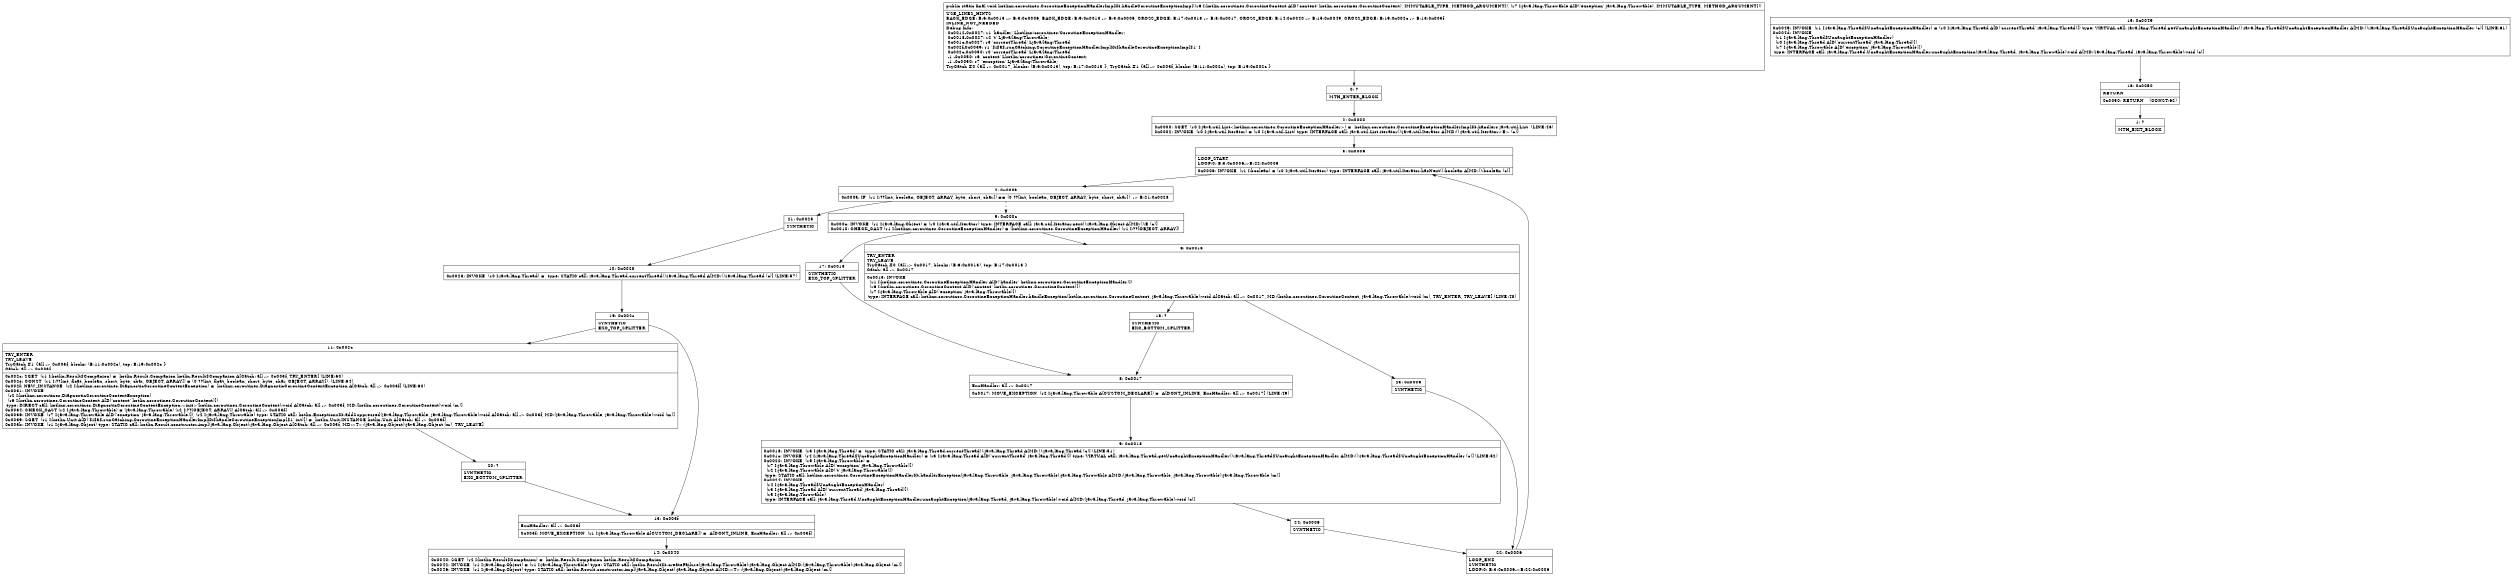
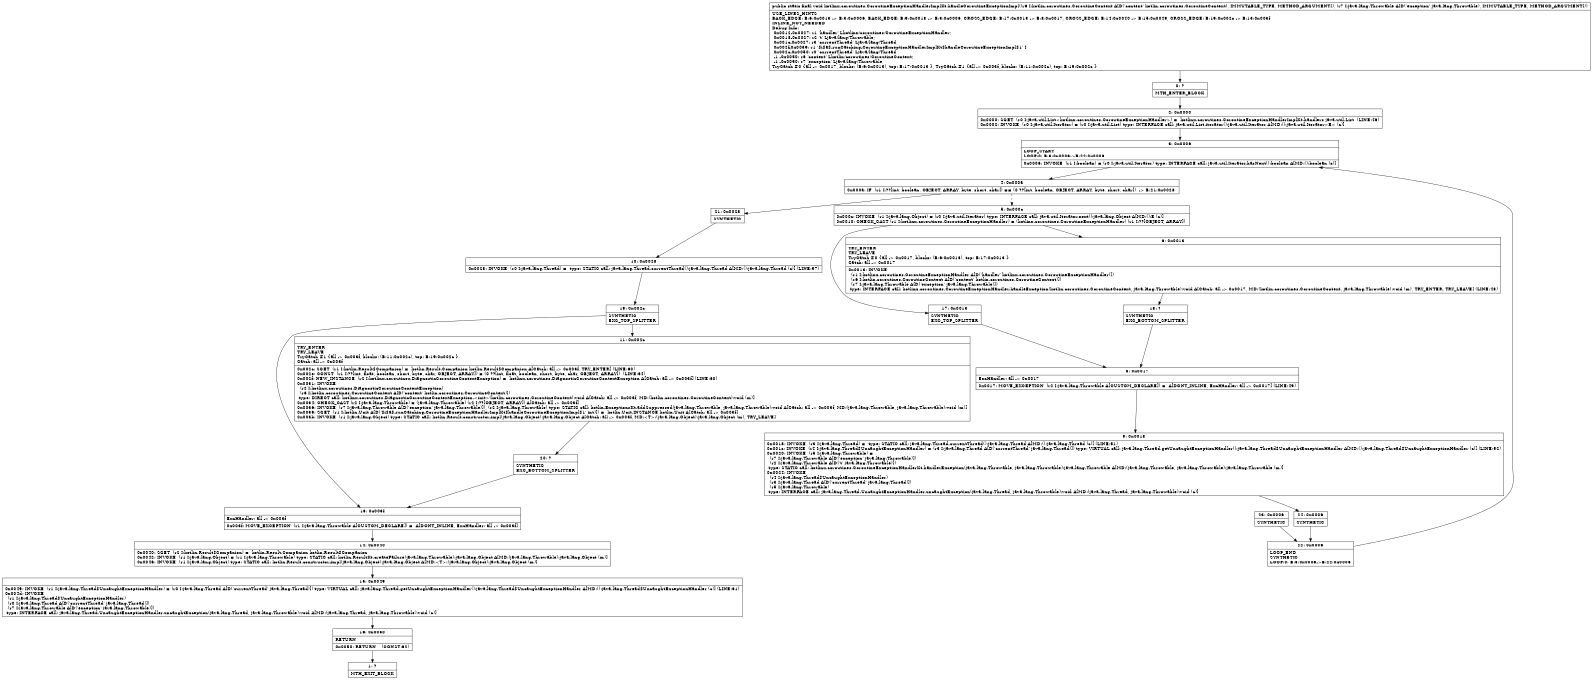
edge "6: 0x0013" -> "23: 0x0006": removed
edge "14: 0x0040" -> "15: 0x0049": added
